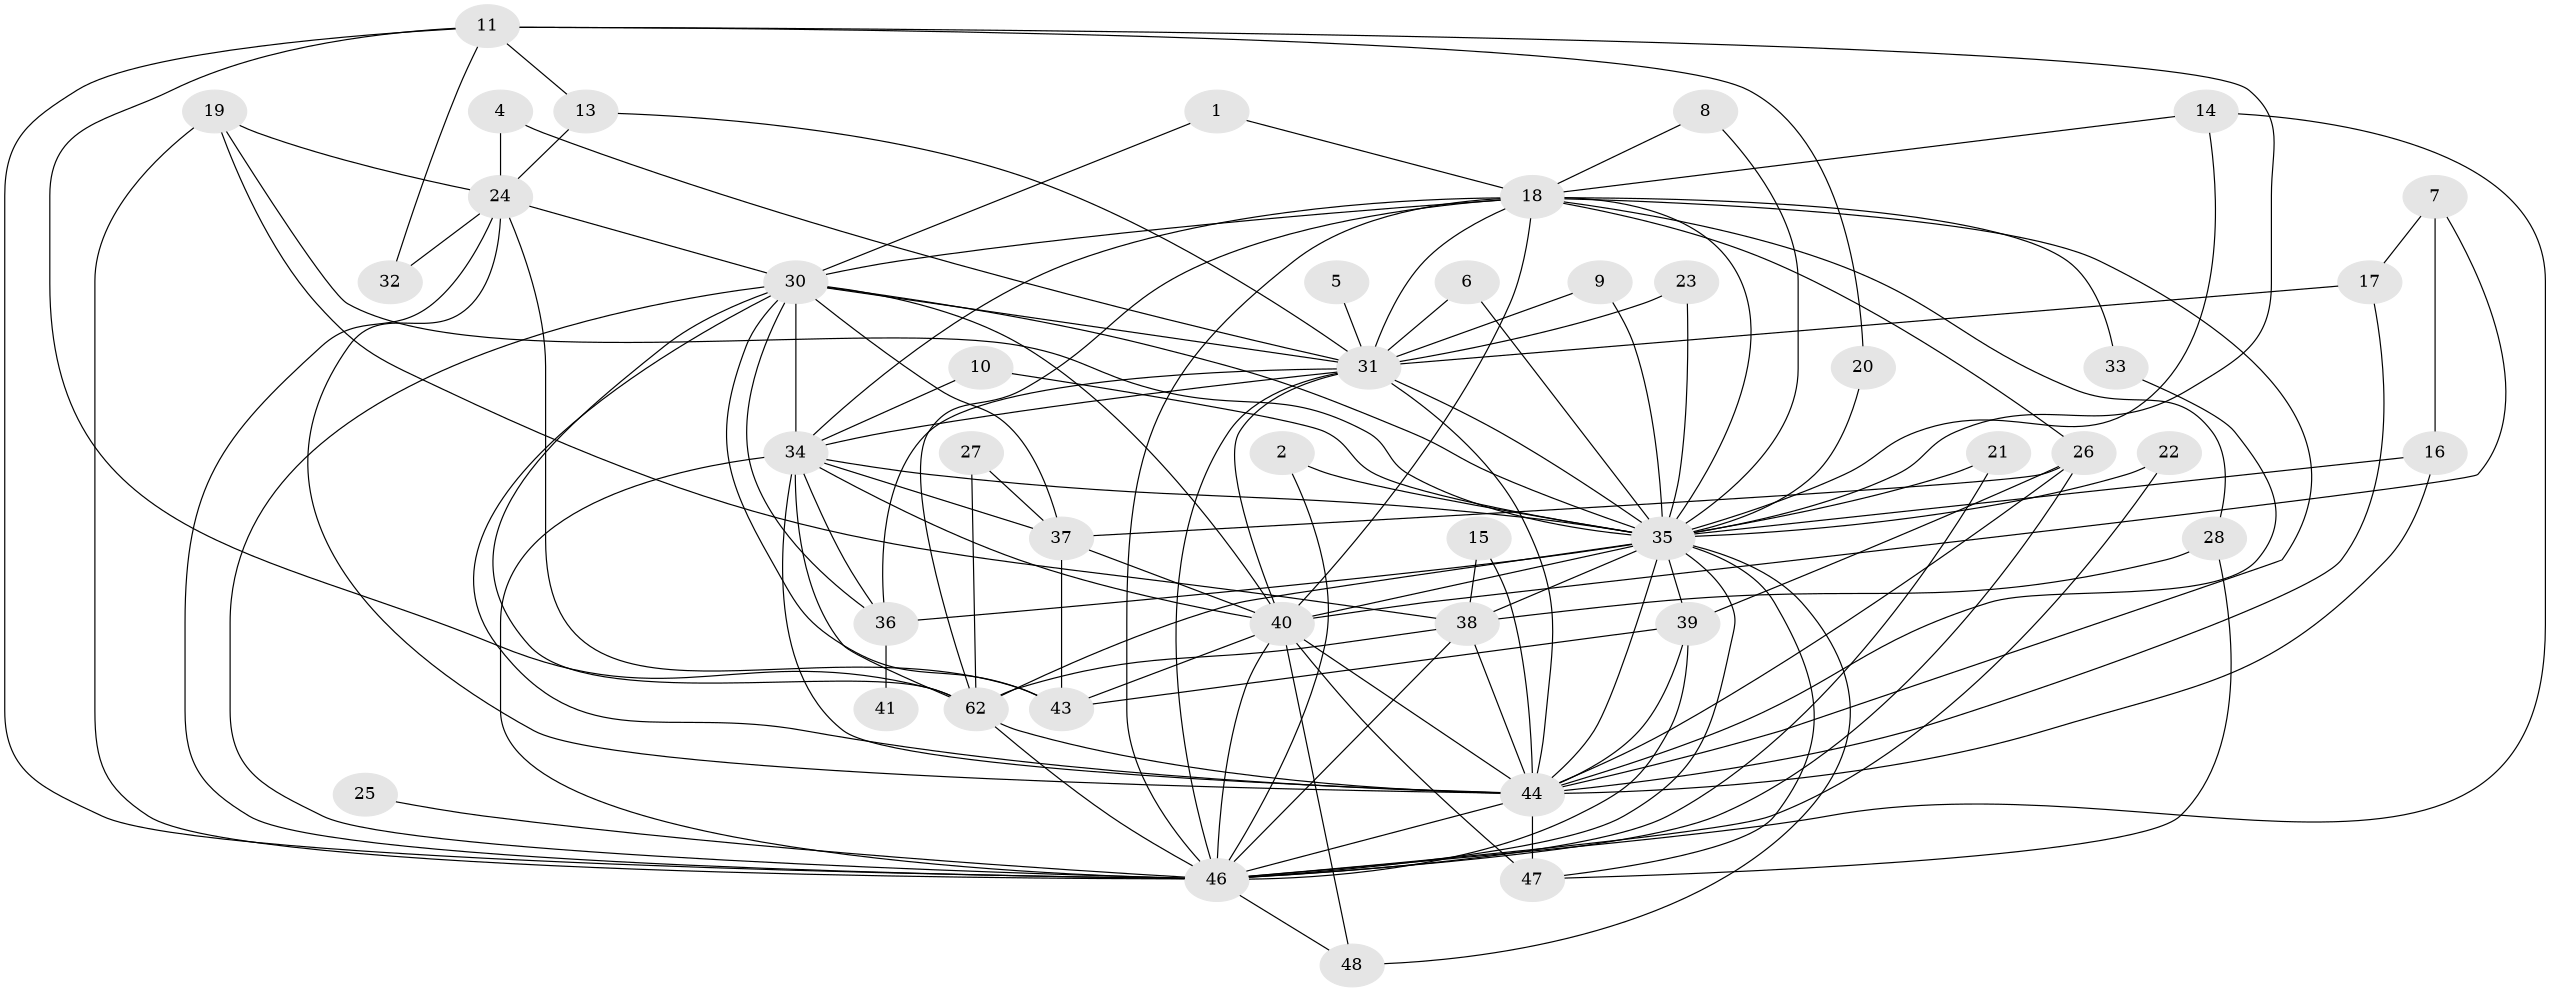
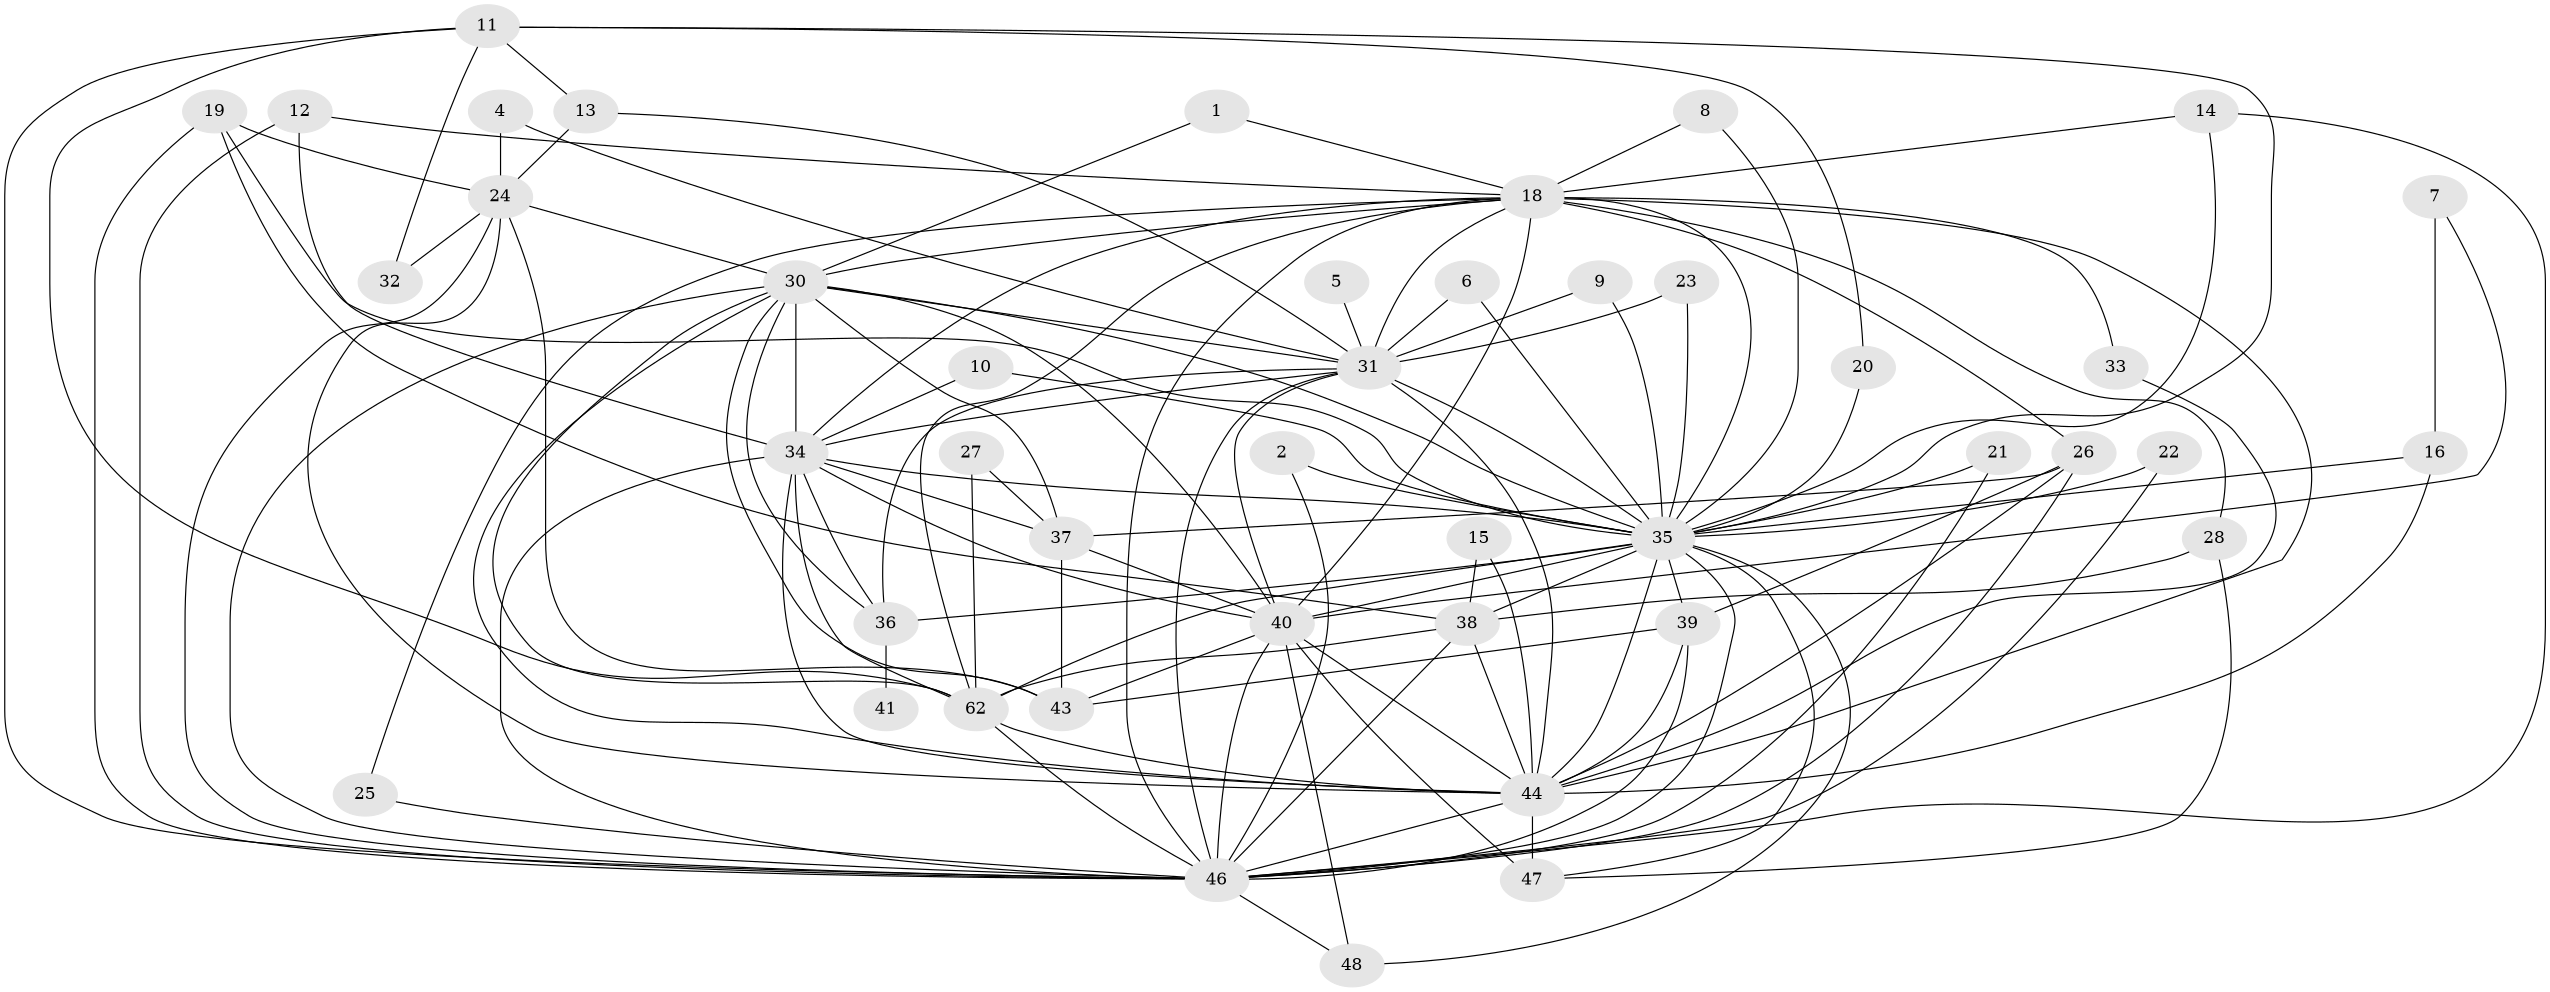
node "12": added
edge "18" -- "25": added
node "17": removed
